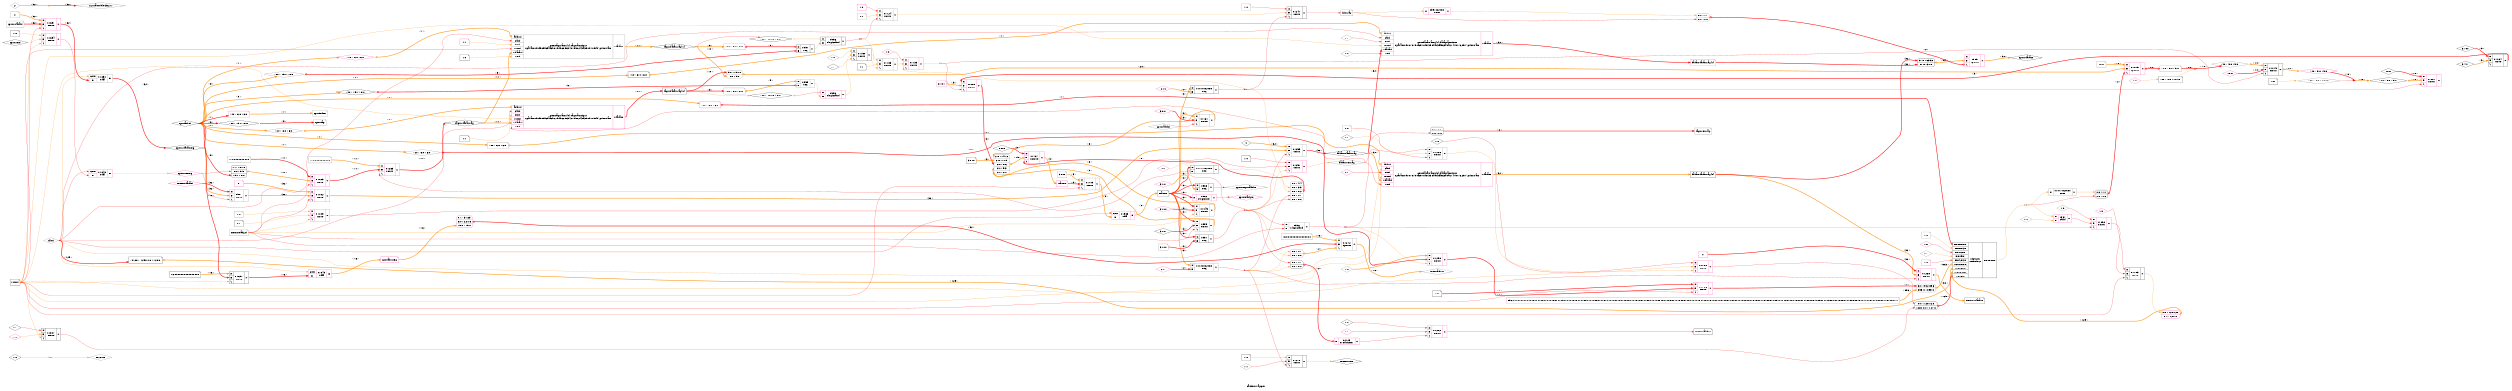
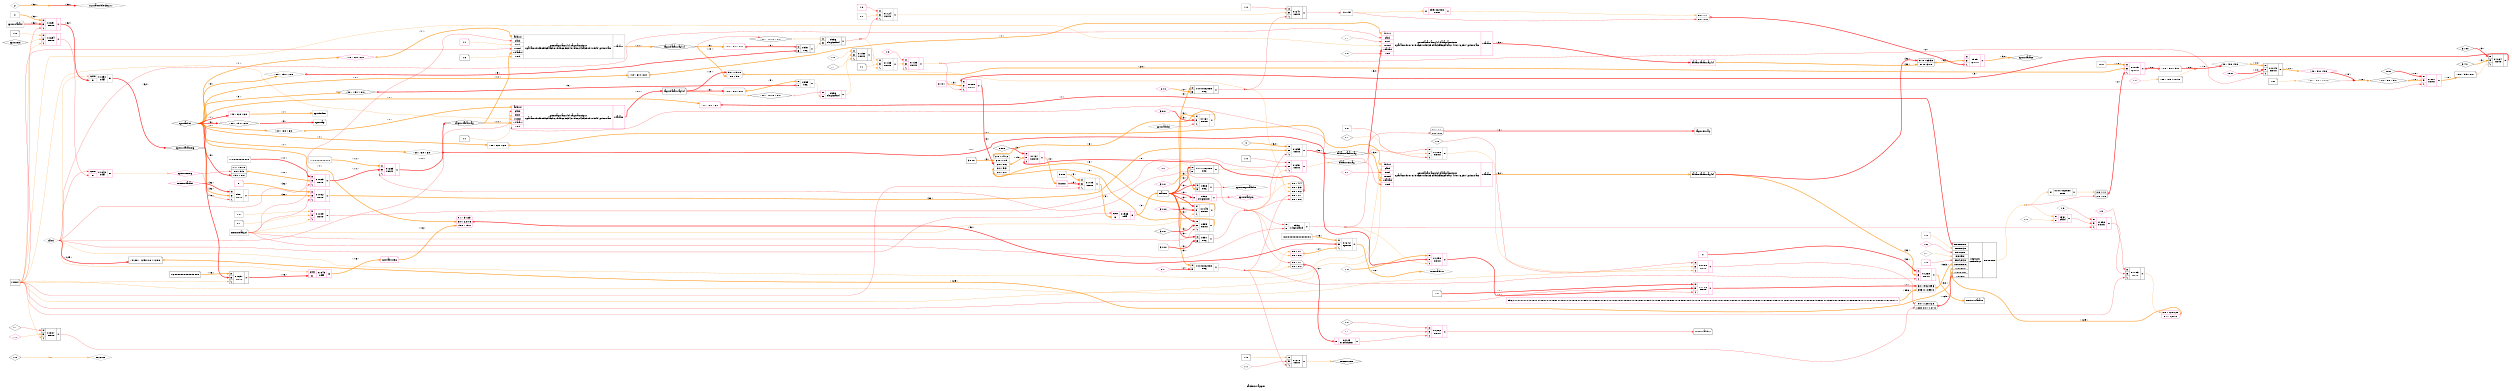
node "hit_way": label "hit_way" -> "hit_dff"
edge "data_rdata_way[1]" -> "31:0 - 63:32": color red -> darkorange
node "<s0> 9:9 - 0:0": added
edge "cpu_adr_i" -> "0 -> 31:23": added, label "<7>"
node "state_n": label "state_n" -> "inst_n"
edge "cpu_ready_o" -> "0:0 - 4:4": added
